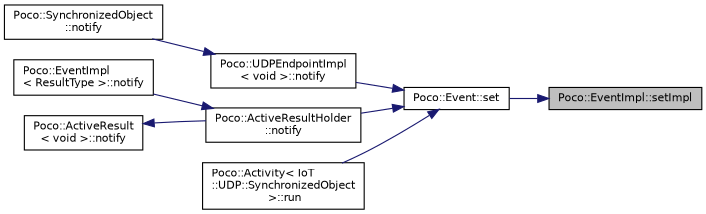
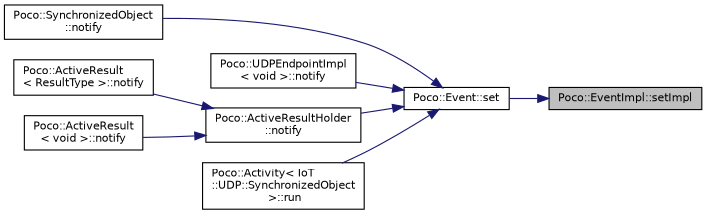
edge "Poco::SynchronizedObject ::notify" -> "Poco::UDPEndpointImpl < void >::notify": now "Poco::SynchronizedObject ::notify" -> "Poco::Event::set"
node "Poco::EventImpl < ResultType >::notify": label "Poco::EventImpl < ResultType >::notify" -> "Poco::ActiveResult < ResultType >::notify"
edge "Poco::ActiveResultHolder ::notify" -> "Poco::ActiveResult < void >::notify": reversed
